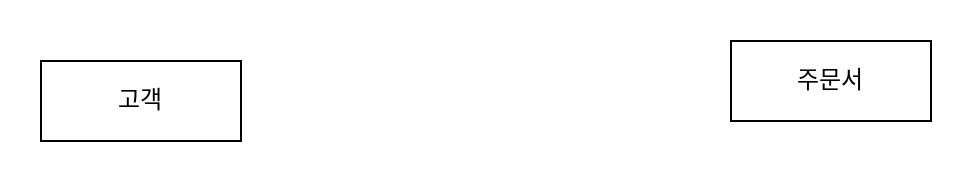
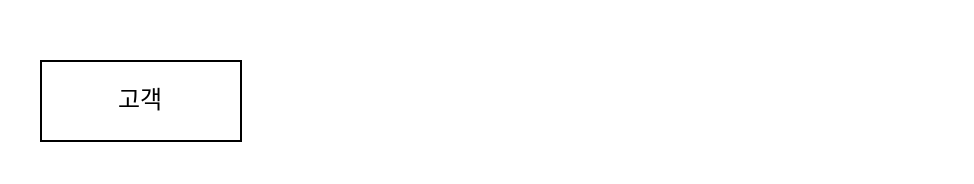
node "주문서": removed
